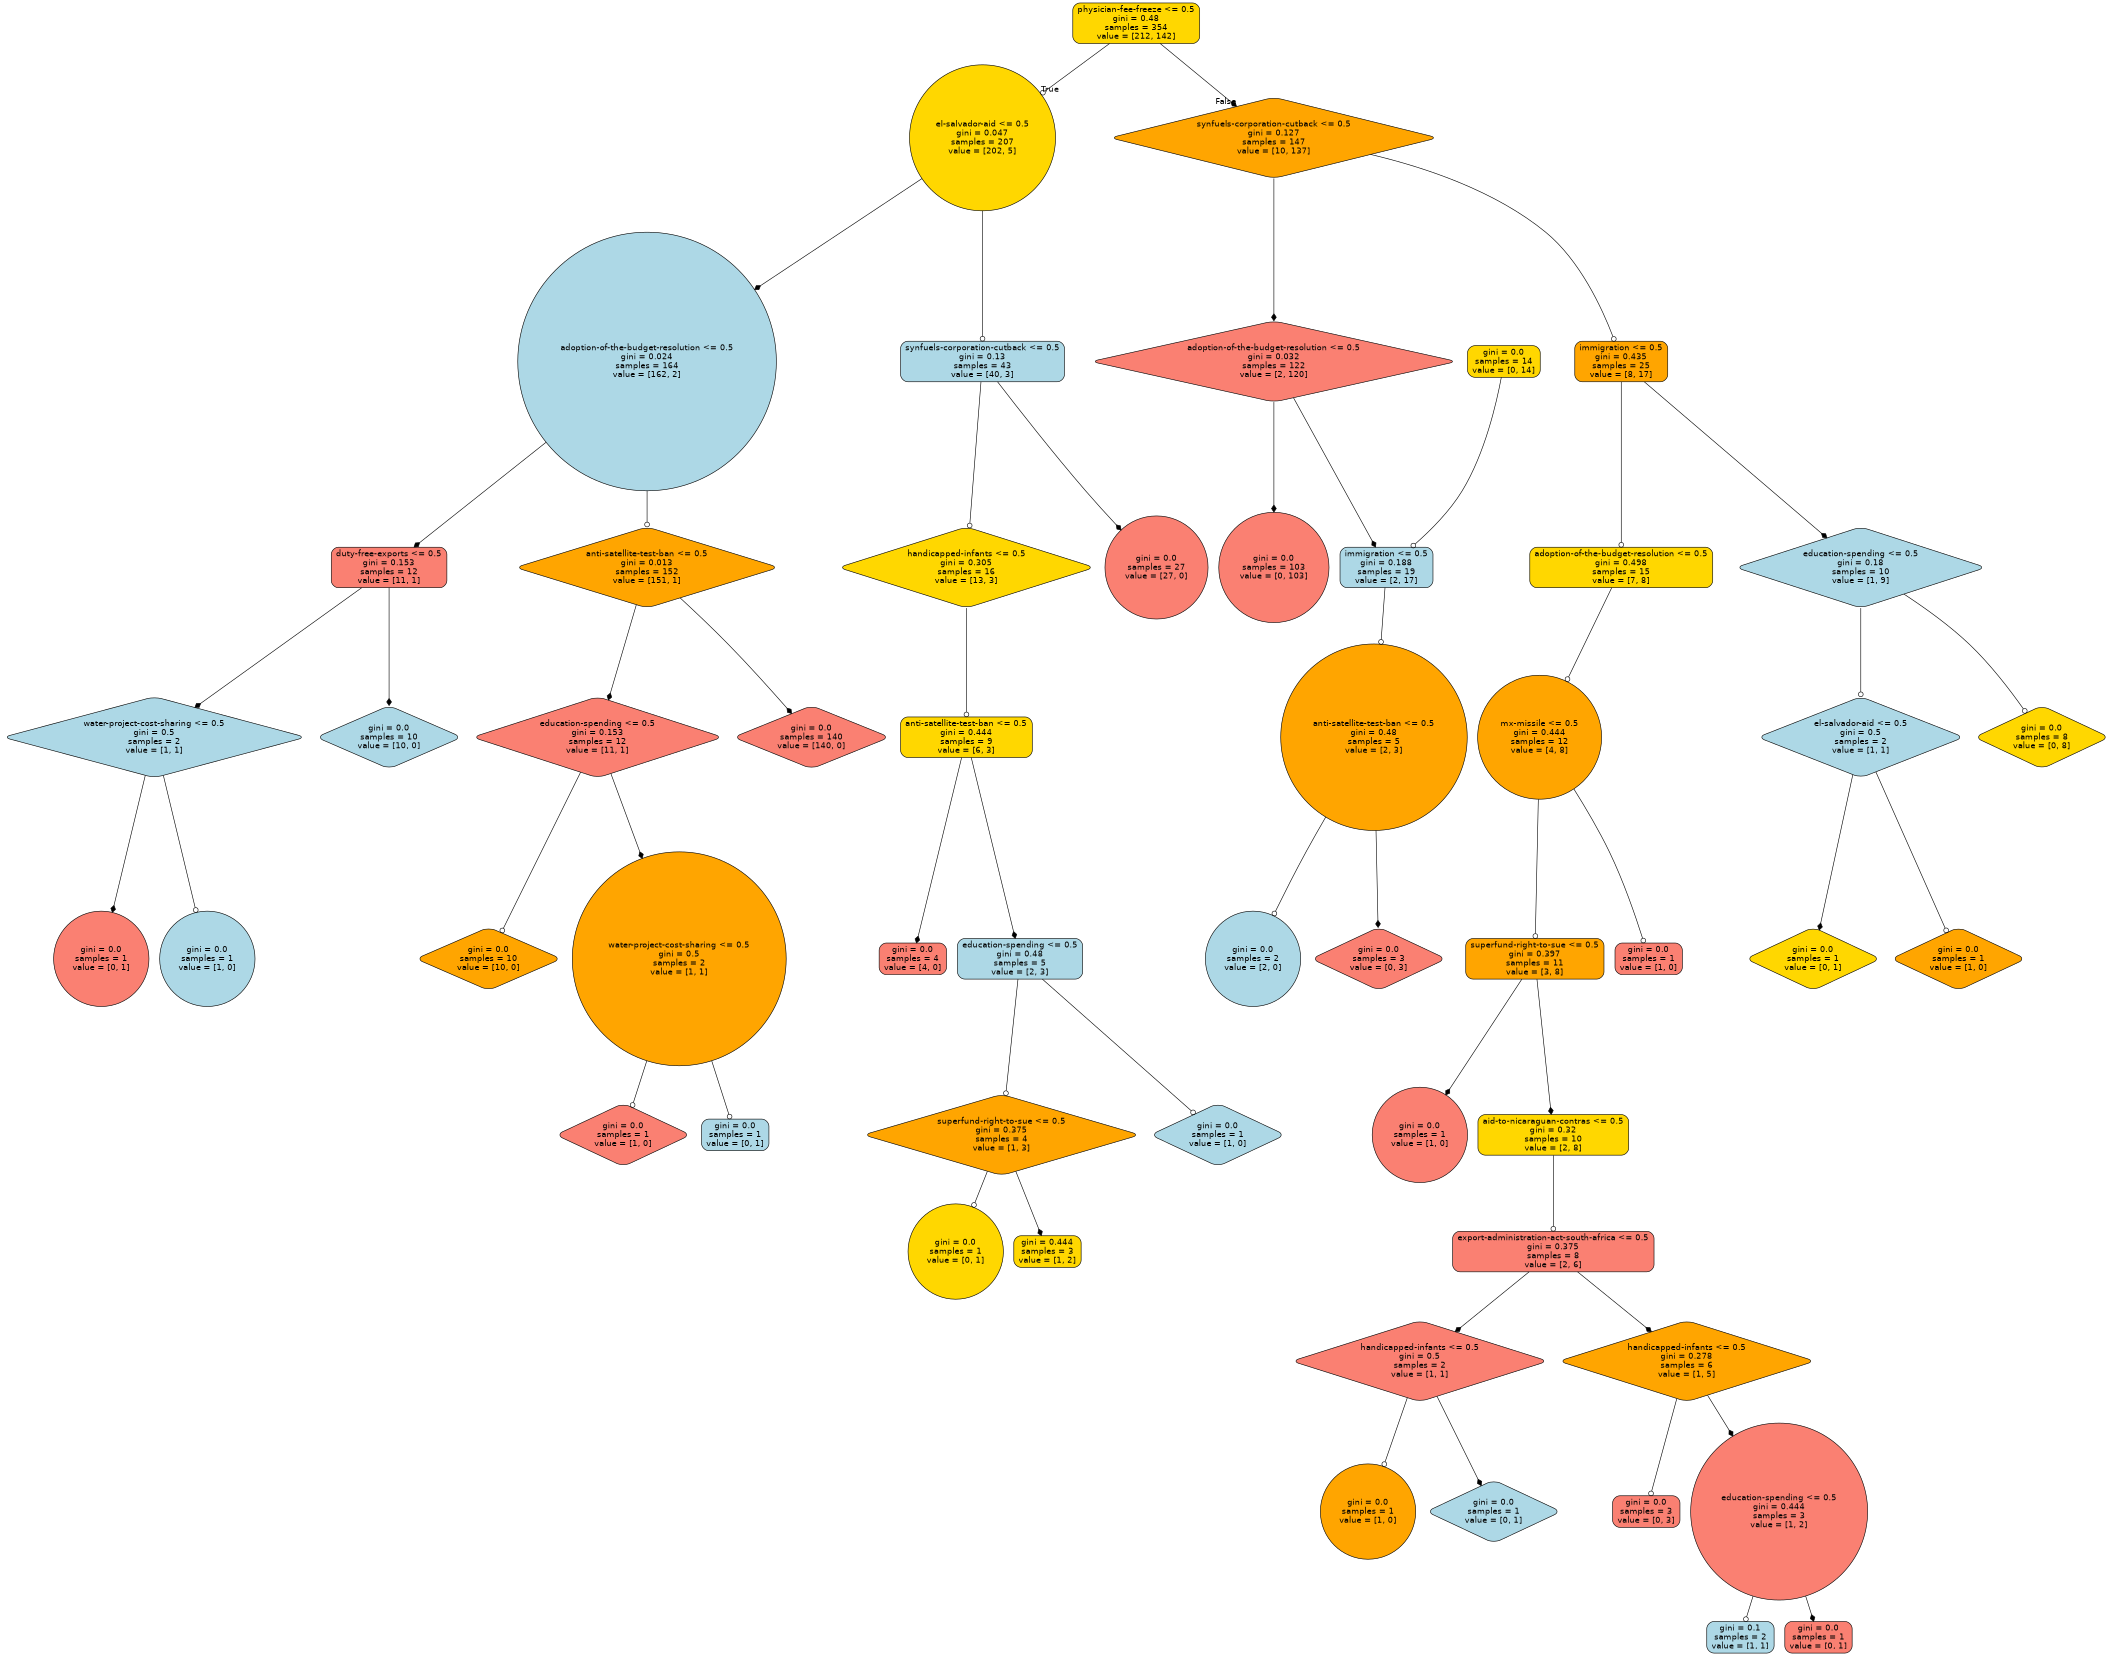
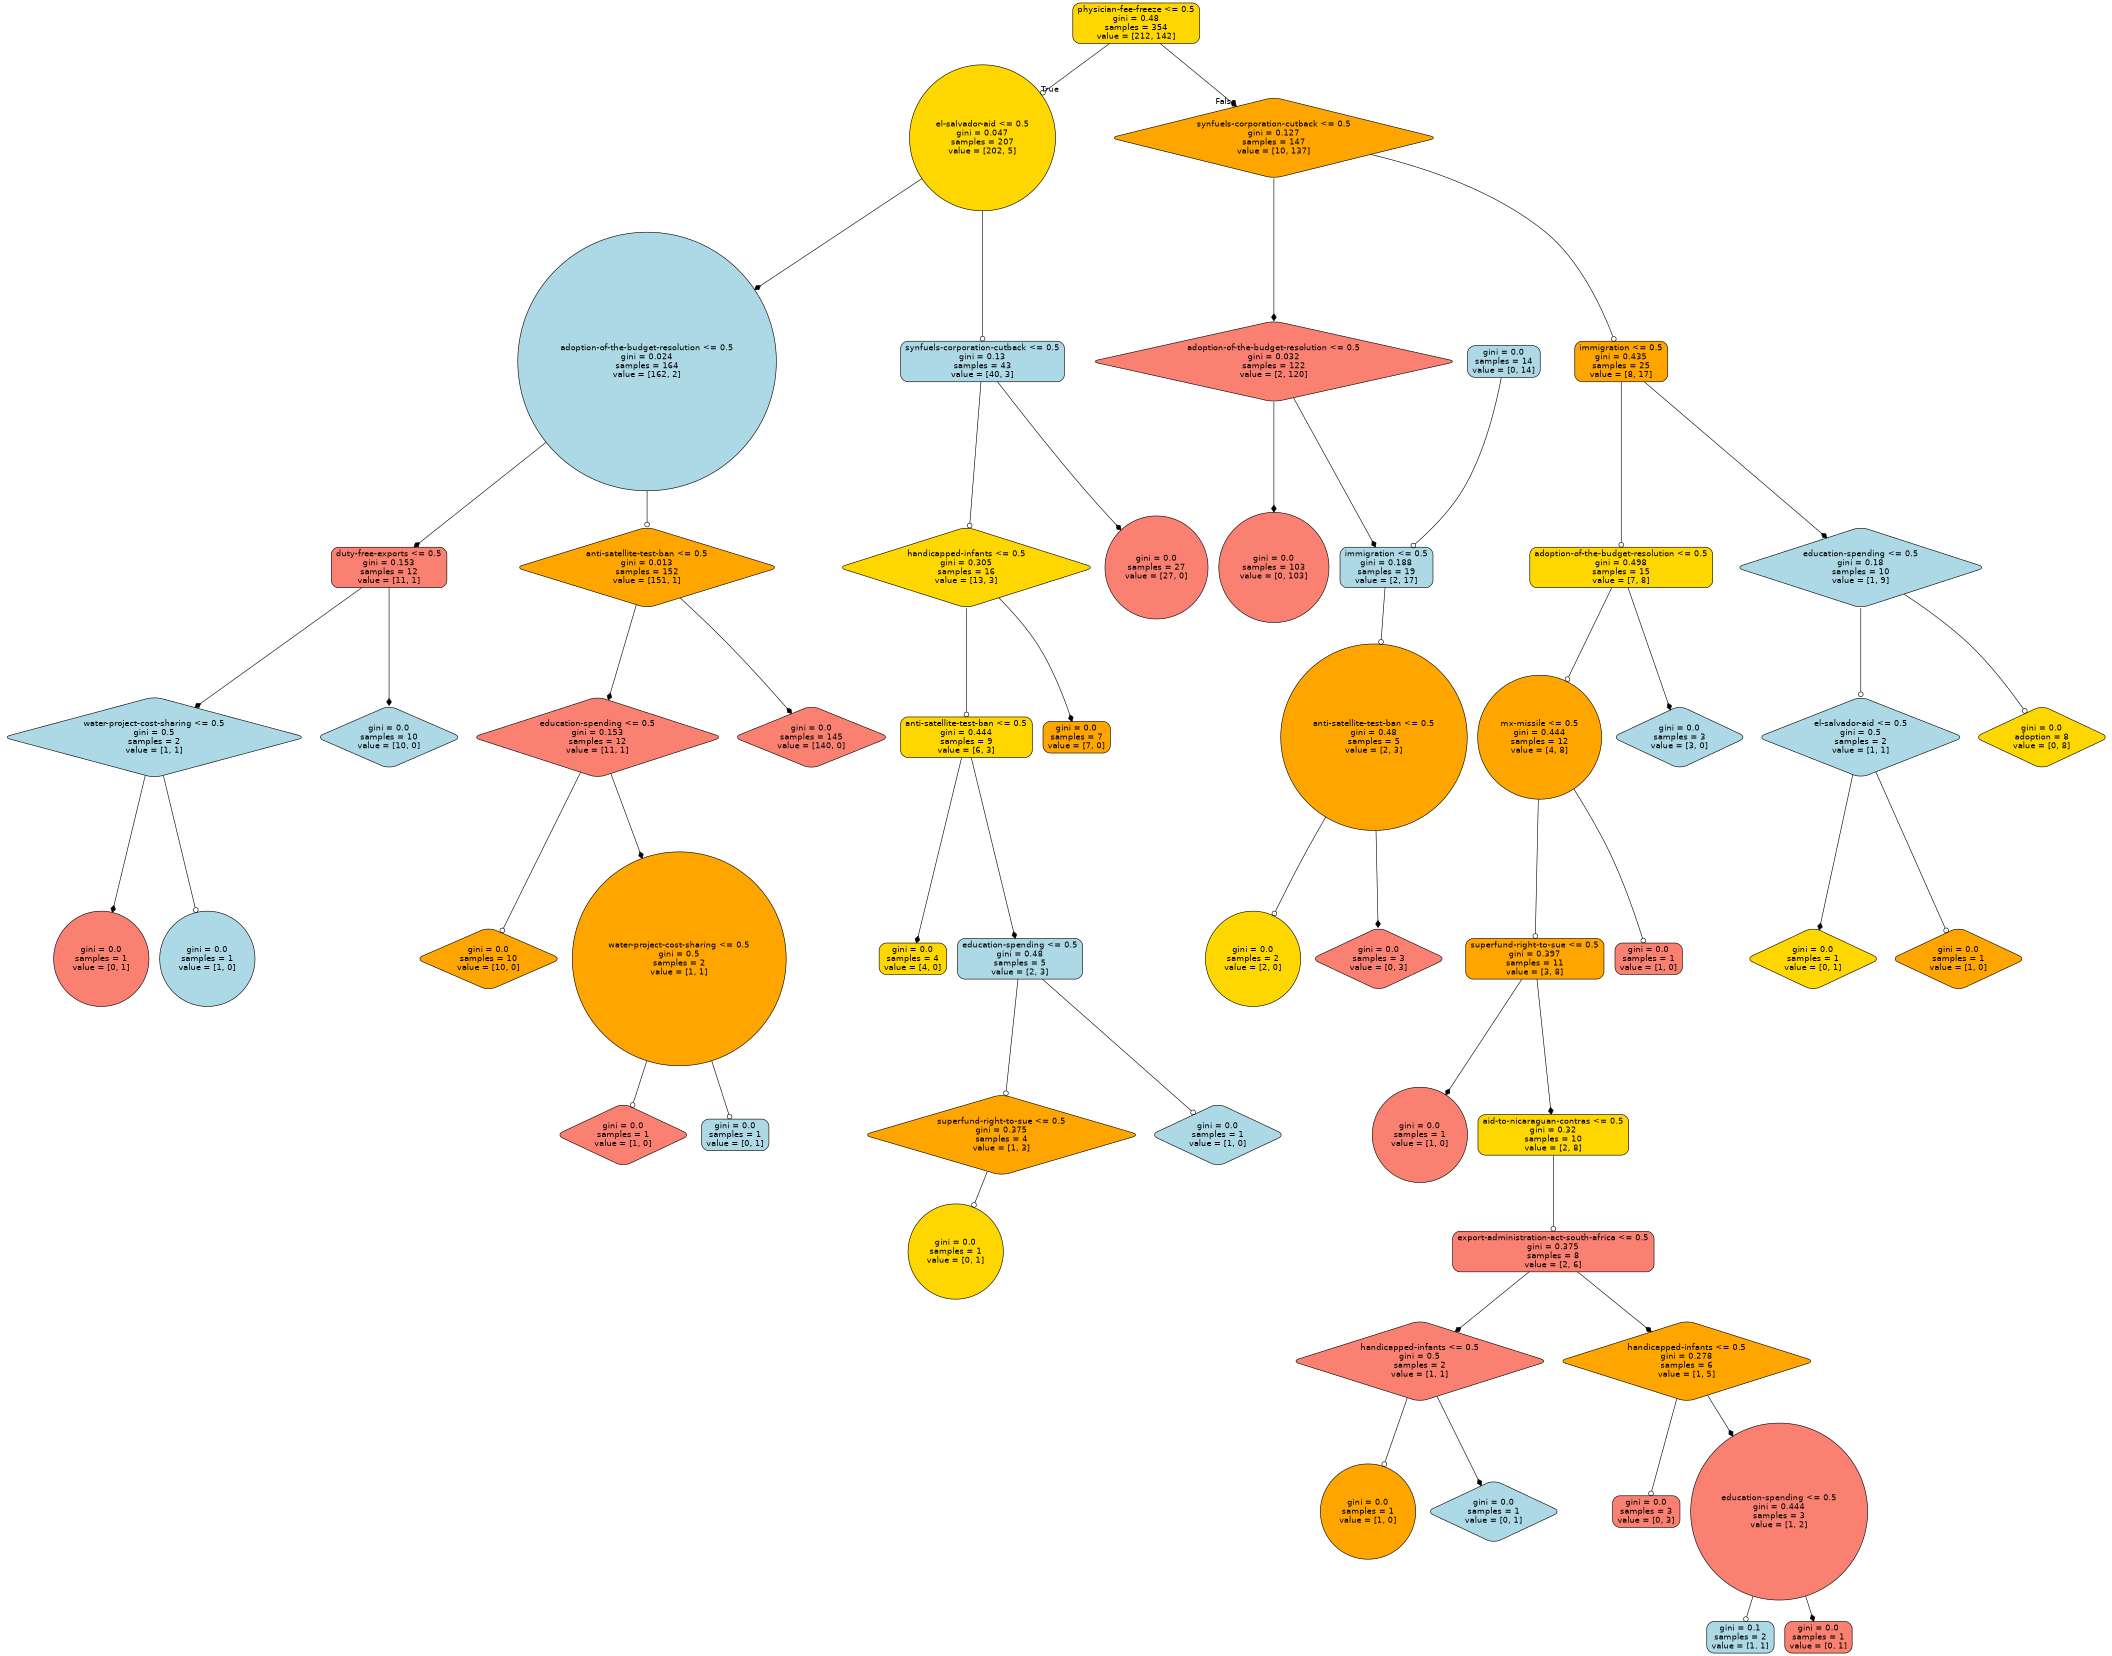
node "gini = 0.0 samples = 14 value = [0, 14]": fillcolor gold -> lightblue
node "gini = 0.0 samples = 140 value = [140, 0]": label "gini = 0.0 samples = 140 value = [140, 0]" -> "gini = 0.0 samples = 145 value = [140, 0]"
node "gini = 0.0 samples = 7 value = [7, 0]": added
node "gini = 0.0 samples = 3 value = [3, 0]": added
node "gini = 0.0 samples = 8 value = [0, 8]": label "gini = 0.0 samples = 8 value = [0, 8]" -> "gini = 0.0 adoption = 8 value = [0, 8]"
node "gini = 0.0 samples = 4 value = [4, 0]": fillcolor salmon -> gold
node "gini = 0.0 samples = 2 value = [2, 0]": fillcolor lightblue -> gold
node "gini = 0.444 samples = 3 value = [1, 2]": removed
